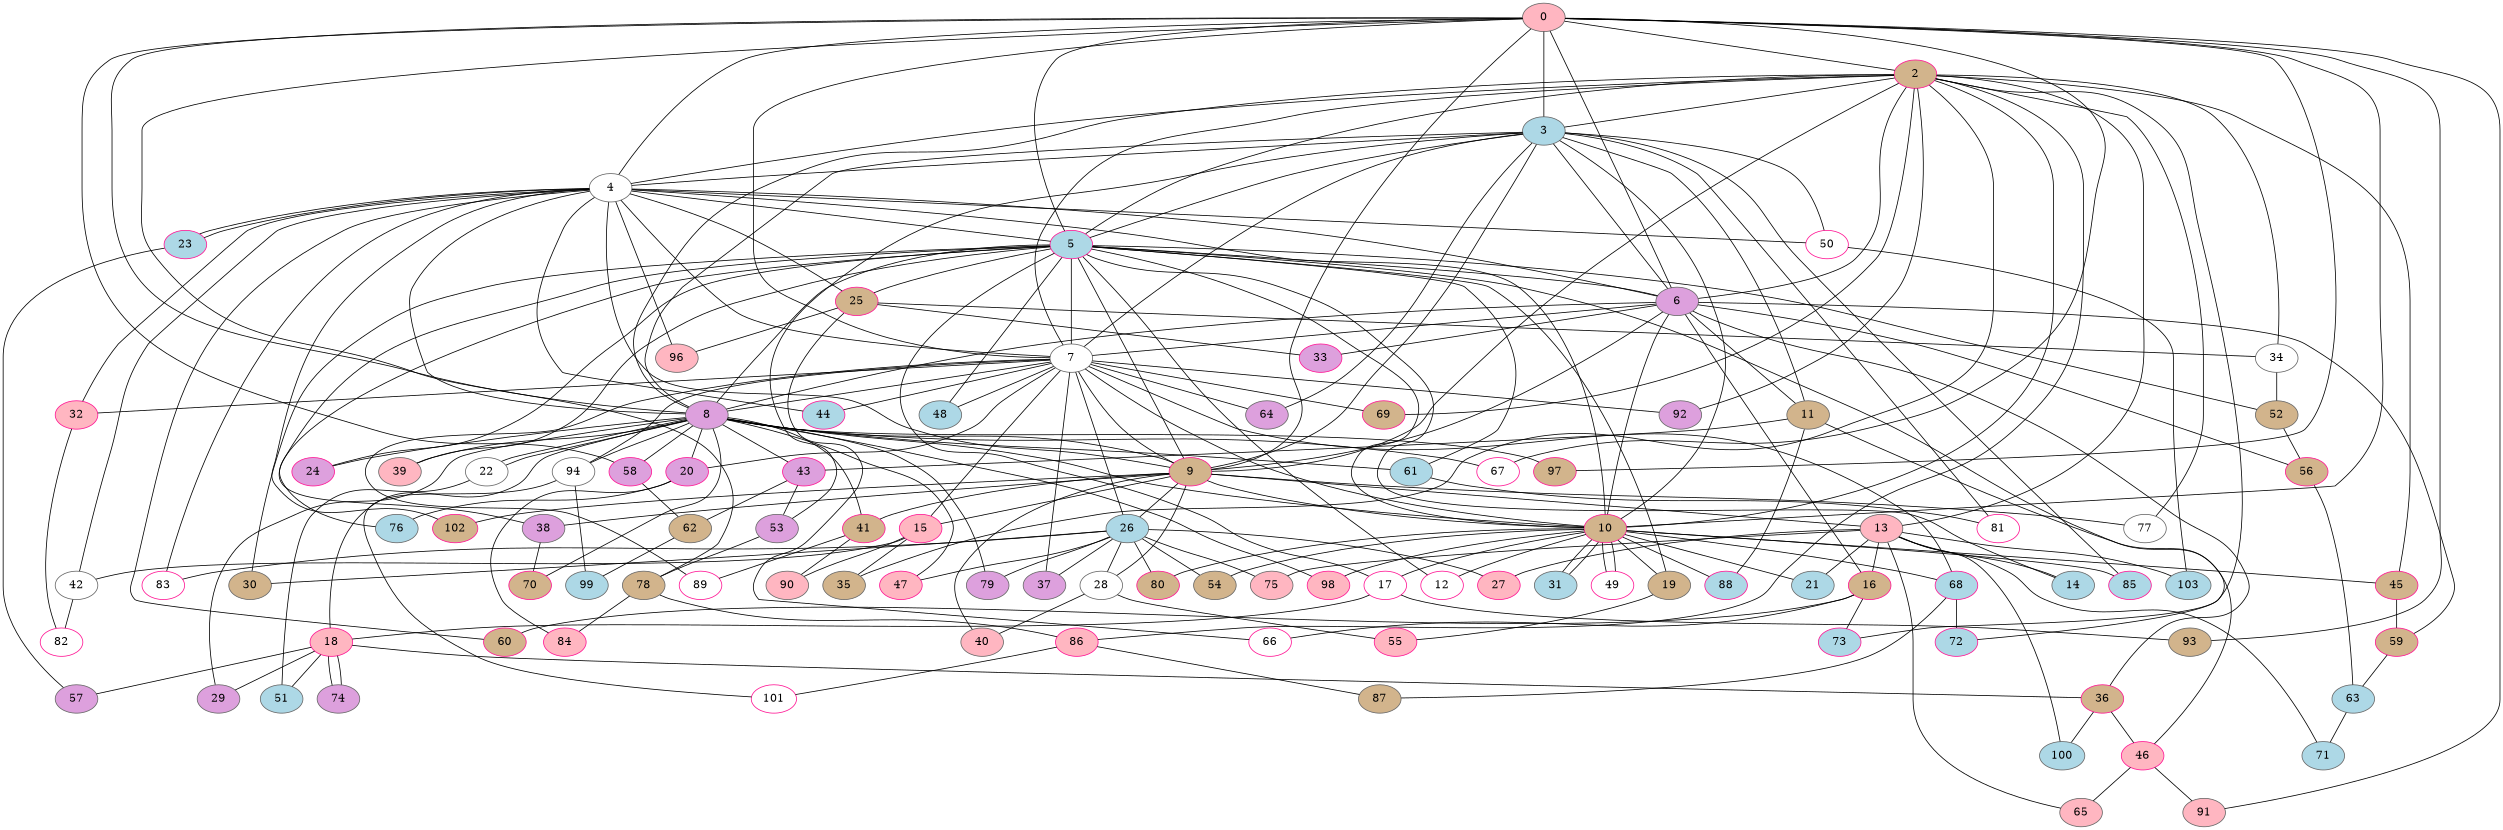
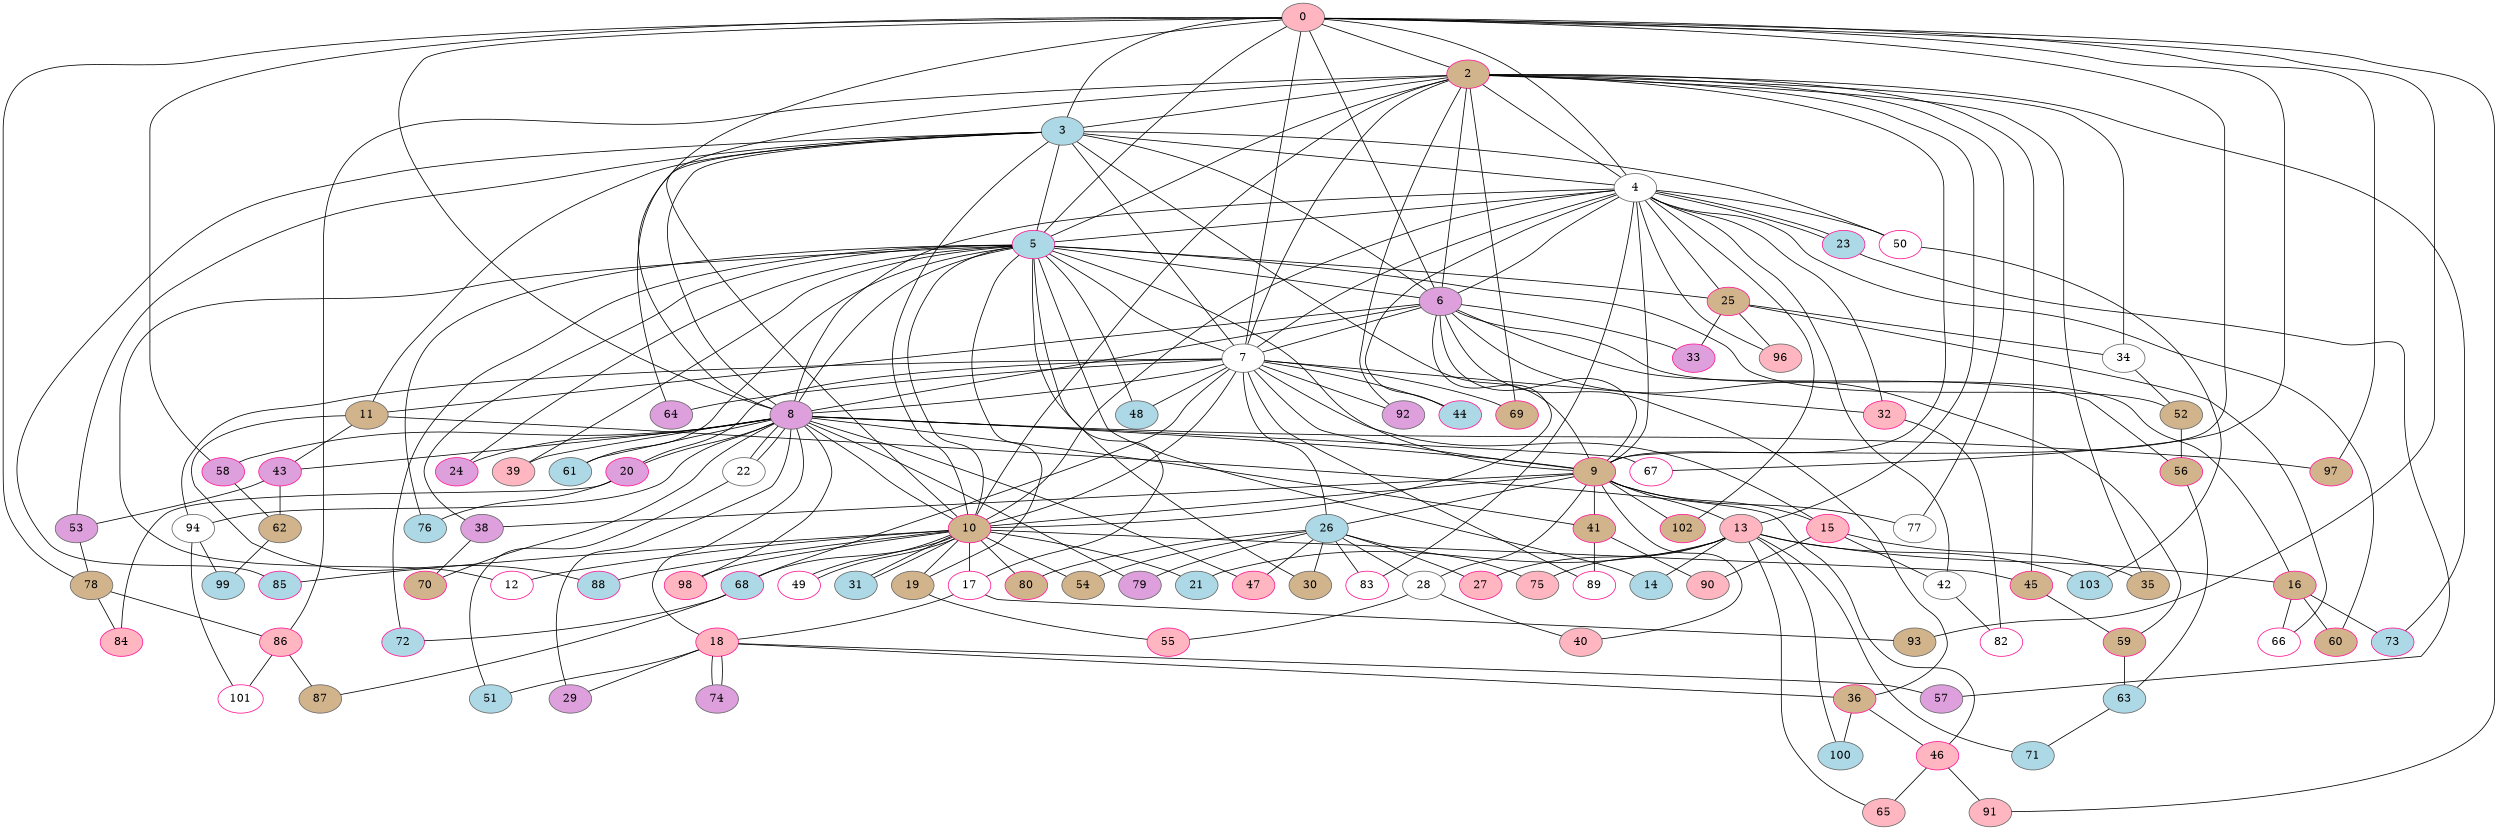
node "81": removed
node "37": removed
